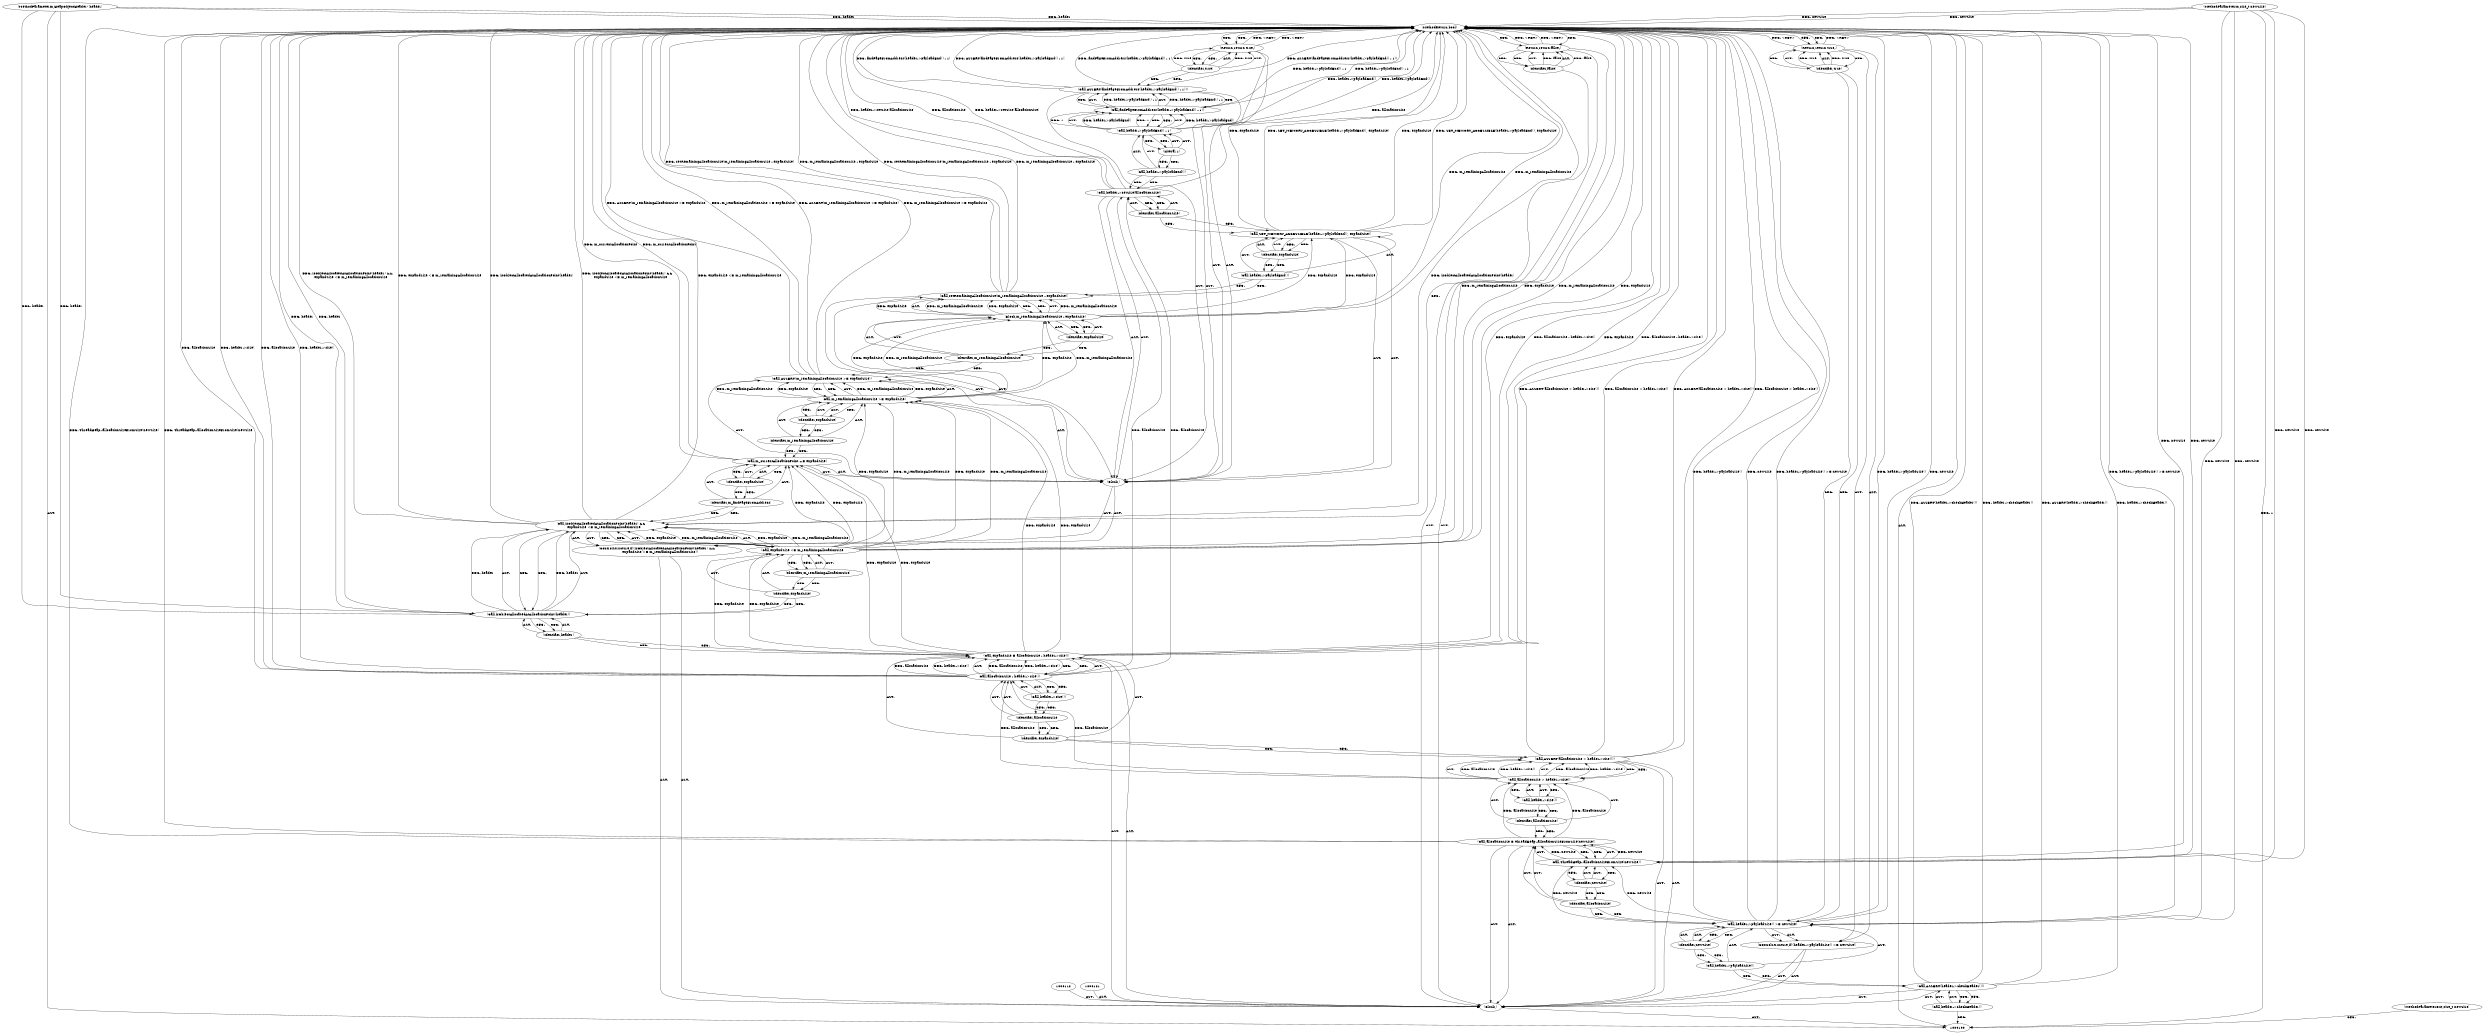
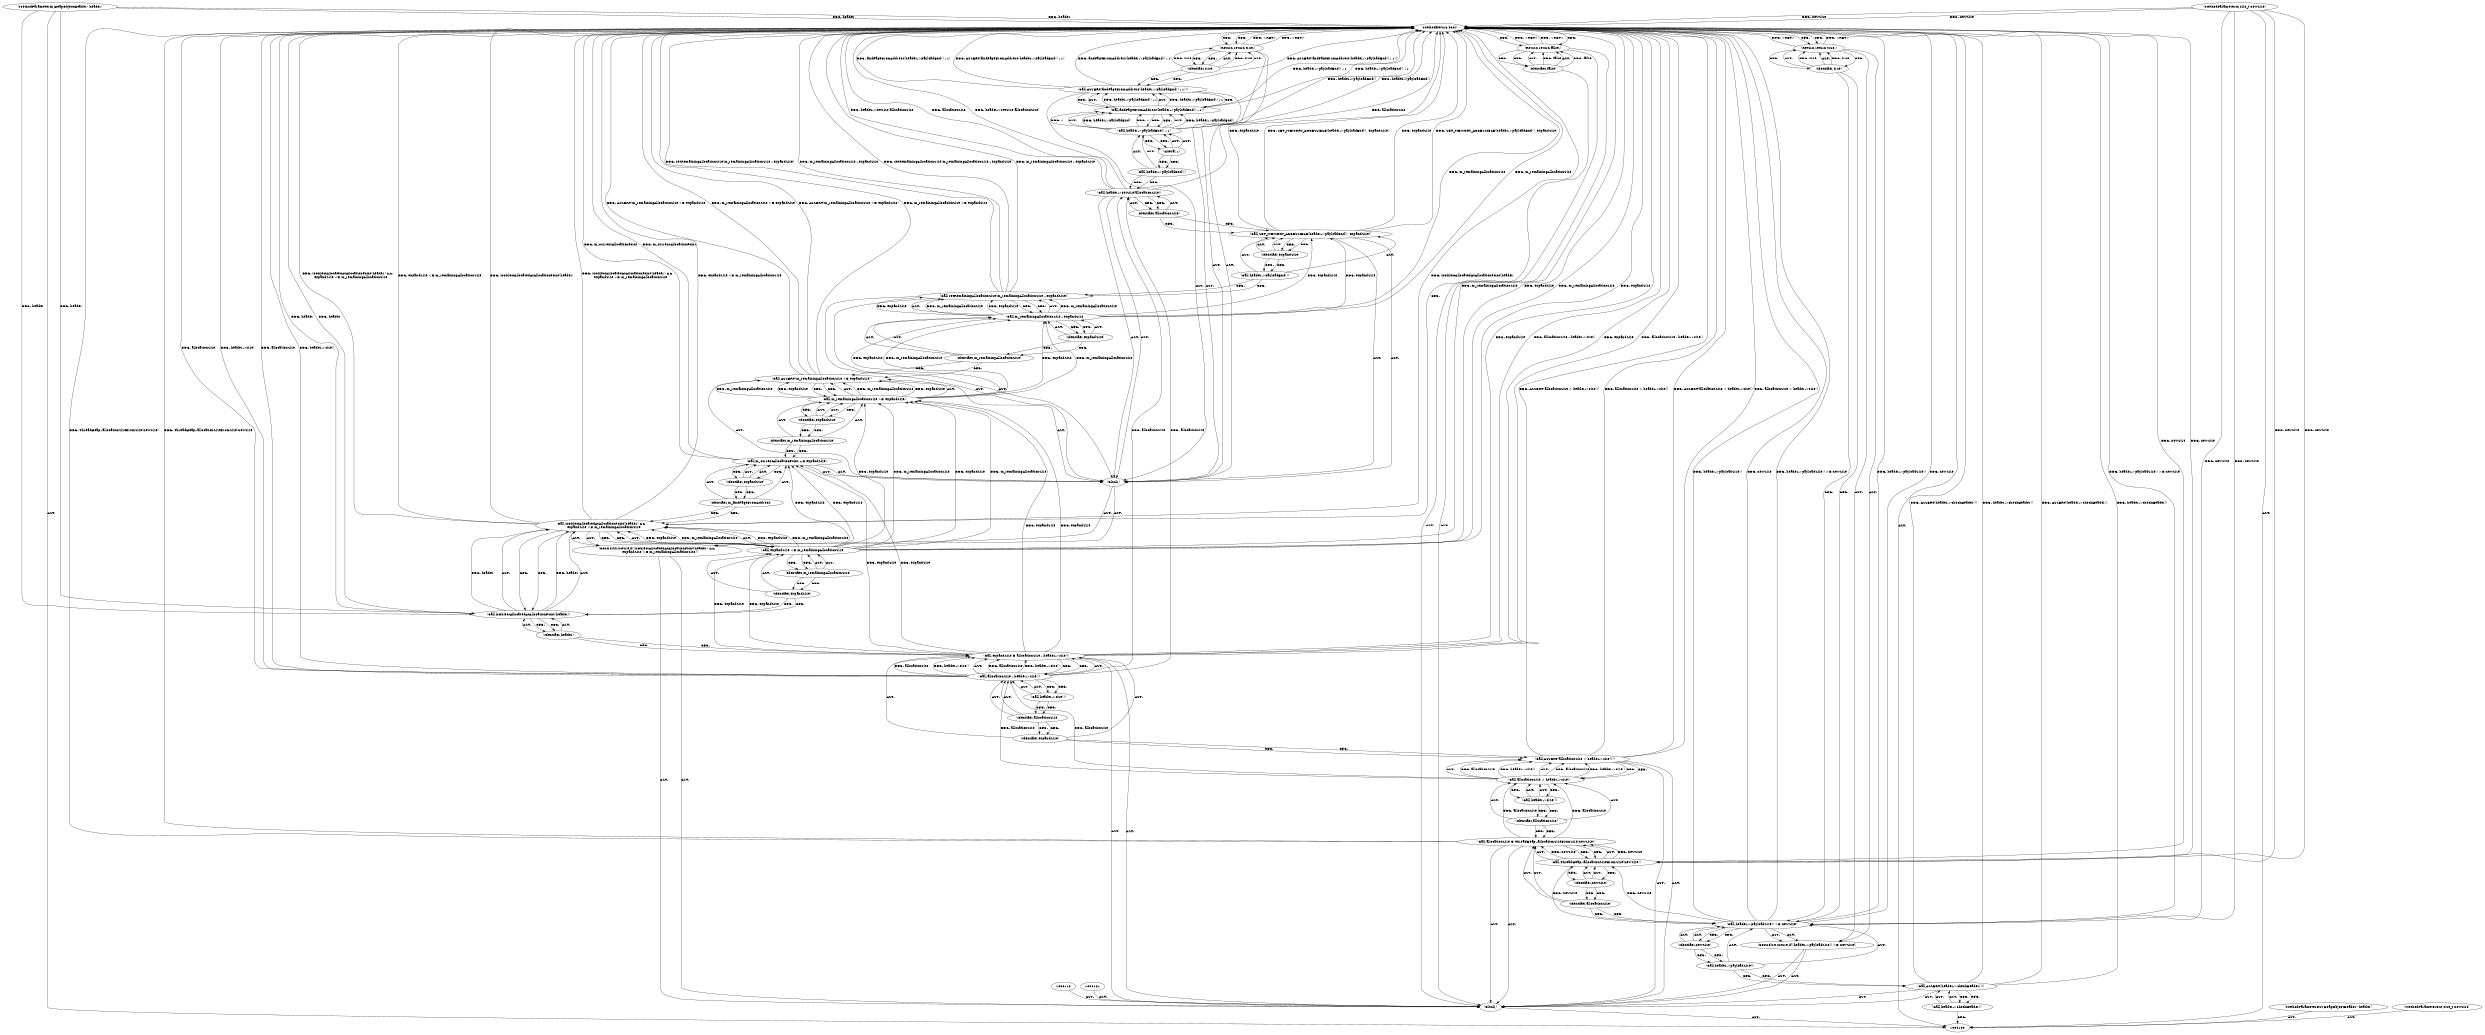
node "(Block,m_remainingAllocationSize - expandSize)": label "(Block,m_remainingAllocationSize - expandSize)" -> "(Call,m_remainingAllocationSize - expandSize)"
edge "(MethodParameterIn,size_t newSize)" -> "1000100": label "DDG: 1" -> "AST: "
node "(MethodParameterOut,HeapObjectHeader* header)": added
edge "(MethodParameterOut,size_t newSize)" -> "1000100": label "CFG: " -> "AST: "
